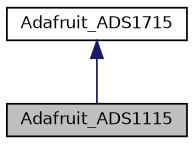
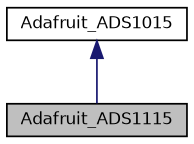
node "Adafruit_ADS1715": label "Adafruit_ADS1715" -> "Adafruit_ADS1015"
